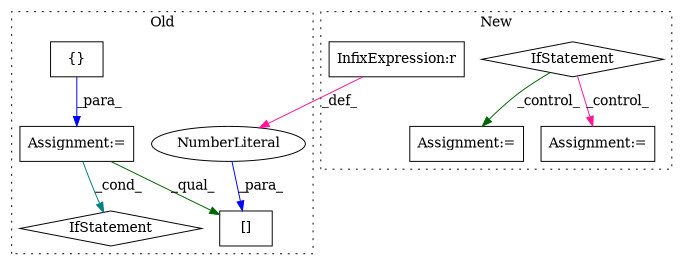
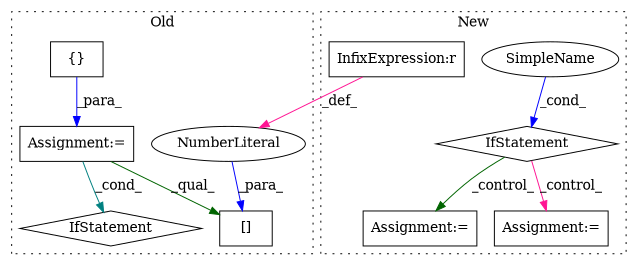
node "SimpleName": added
